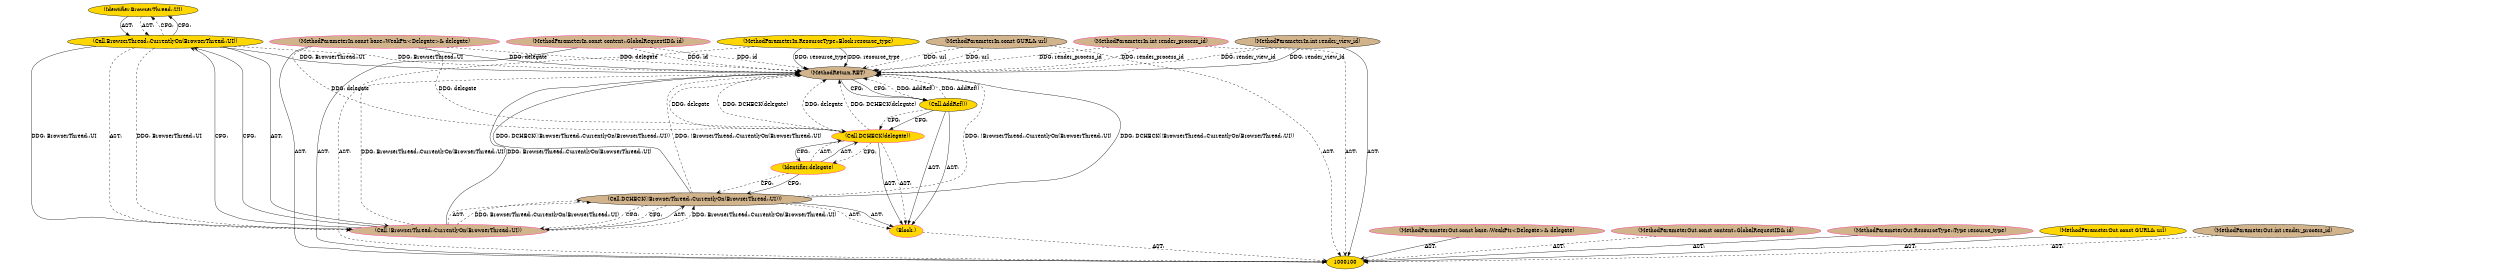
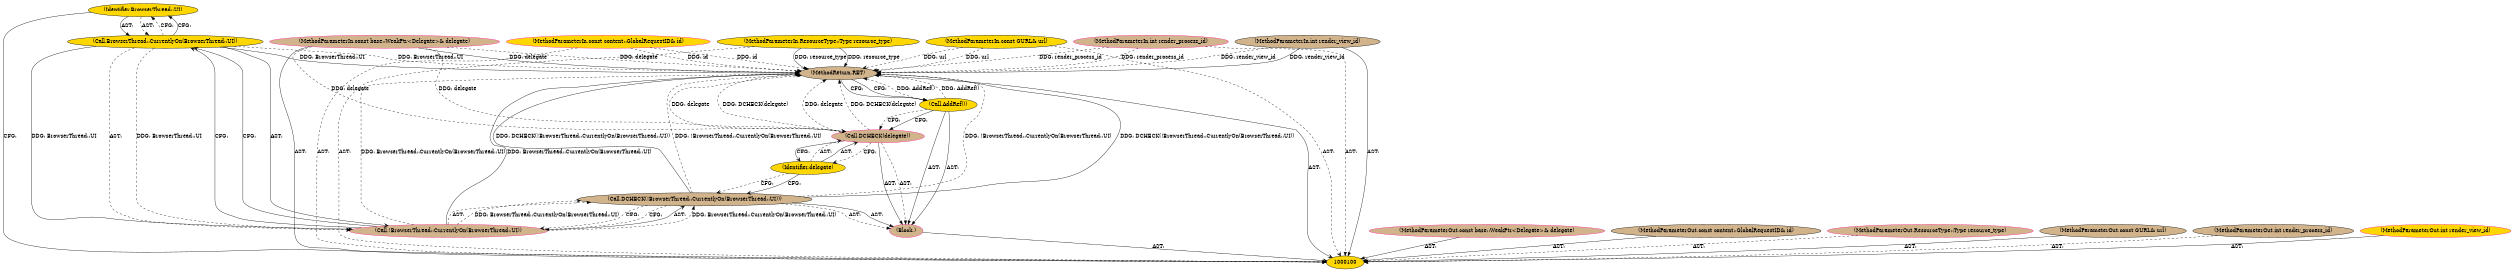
node "(MethodParameterIn,const content::GlobalRequestID& id)": fillcolor tan -> gold
node "(MethodParameterIn,ResourceType::Block resource_type)": label "(MethodParameterIn,ResourceType::Block resource_type)" -> "(MethodParameterIn,ResourceType::Type resource_type)"
node "(MethodParameterIn,const GURL& url)": fillcolor tan -> gold
edge "(MethodParameterIn,int render_process_id)" -> "1000100": arrowhead vee -> normal
edge "(MethodParameterIn,const GURL& url)" -> "1000100": arrowhead normal -> vee
edge "(MethodReturn,RET)" -> "1000100": added, label "AST:"
node "(Call,DCHECK(delegate))": fillcolor gold -> tan
node "(Identifier,delegate)": color deeppink -> black
node "(Block,)": fillcolor gold -> tan
node "(MethodParameterOut,const content::GlobalRequestID& id)": color deeppink -> black
node "(MethodParameterOut,const GURL& url)": fillcolor gold -> tan
node "(MethodParameterOut,int render_view_id)": added
edge "(Block,)" -> "1000100": style dashed -> solid
edge "(MethodParameterOut,const base::WeakPtr<Delegate>& delegate)" -> "1000100": arrowhead vee -> normal
edge "(MethodParameterOut,const content::GlobalRequestID& id)" -> "1000100": style dashed -> solid
edge "(MethodParameterOut,ResourceType::Type resource_type)" -> "1000100": style solid -> dashed
edge "(Identifier,BrowserThread::UI)" -> "1000100": added, label "CFG:"
edge "(MethodParameterIn,const content::GlobalRequestID& id)" -> "1000100": style solid -> dashed
